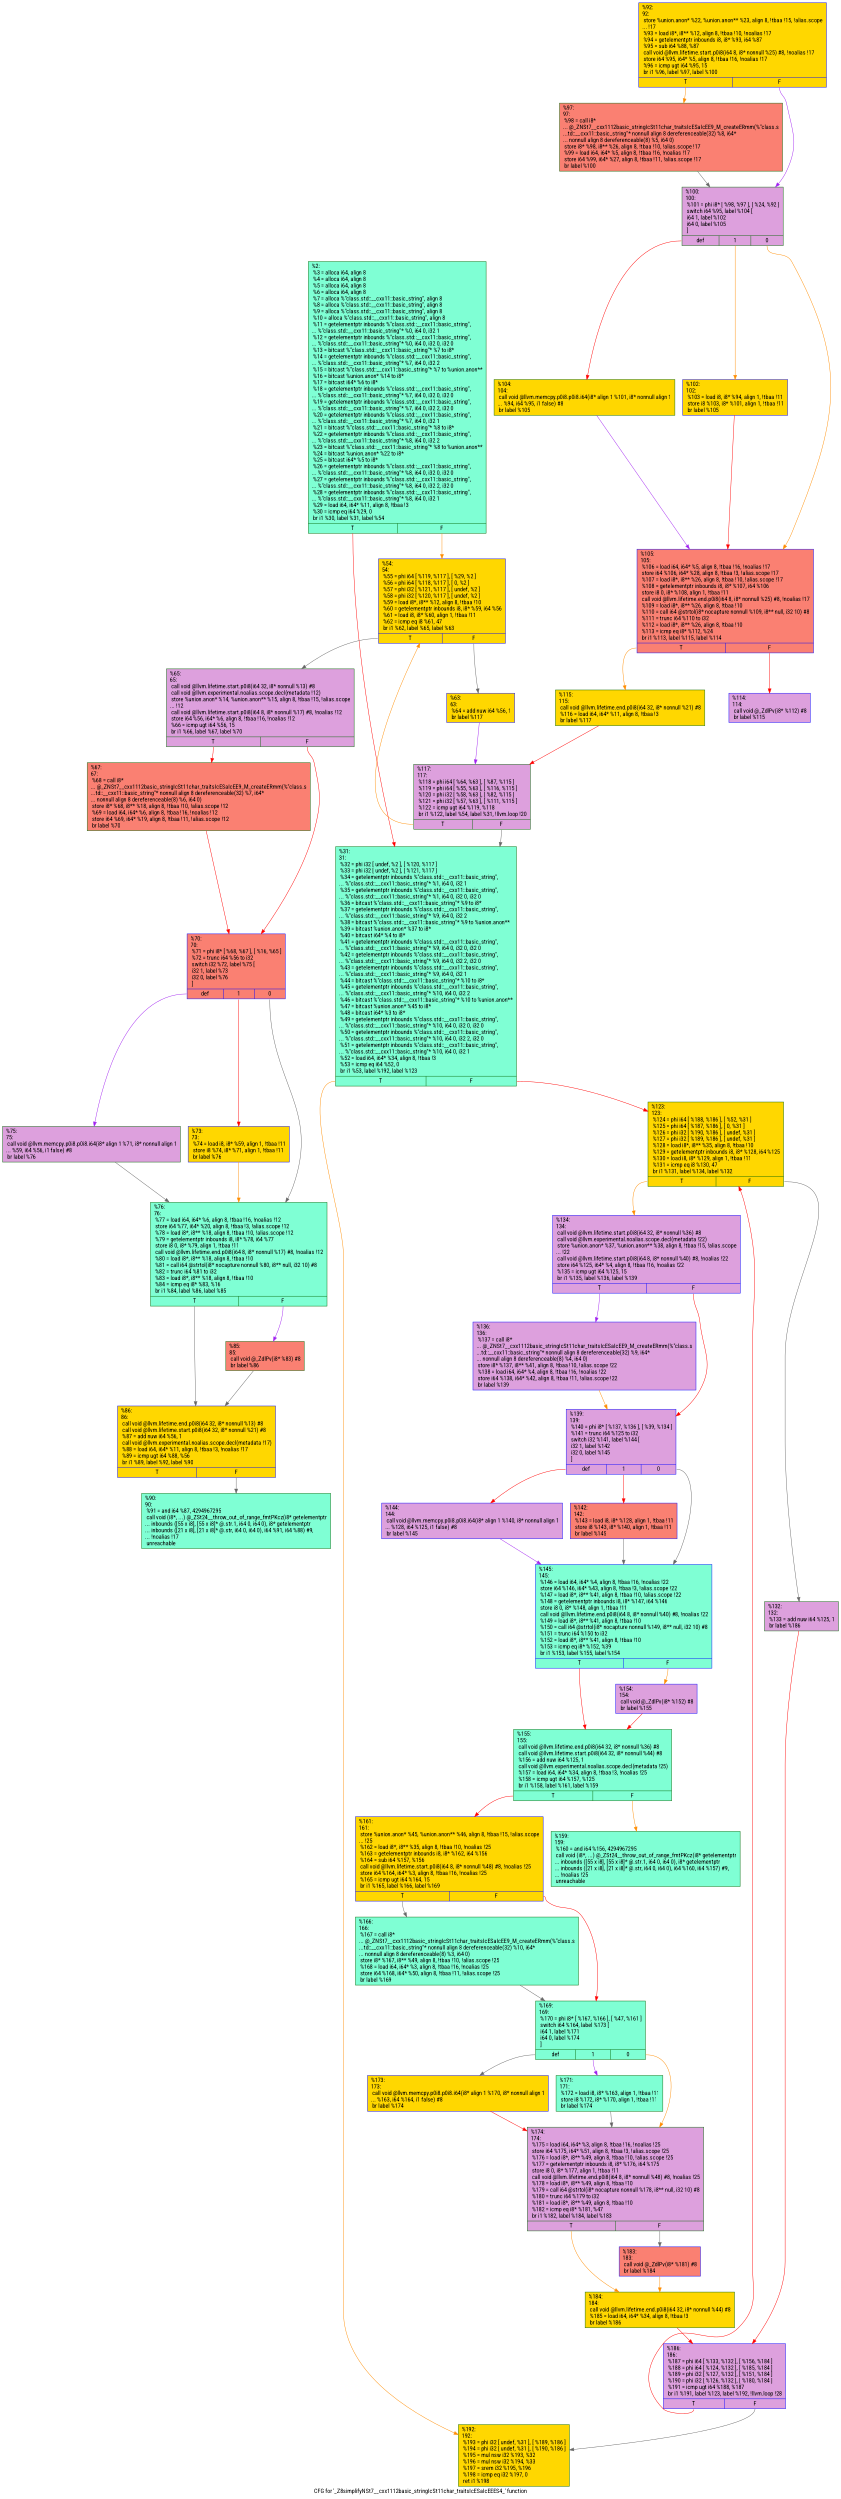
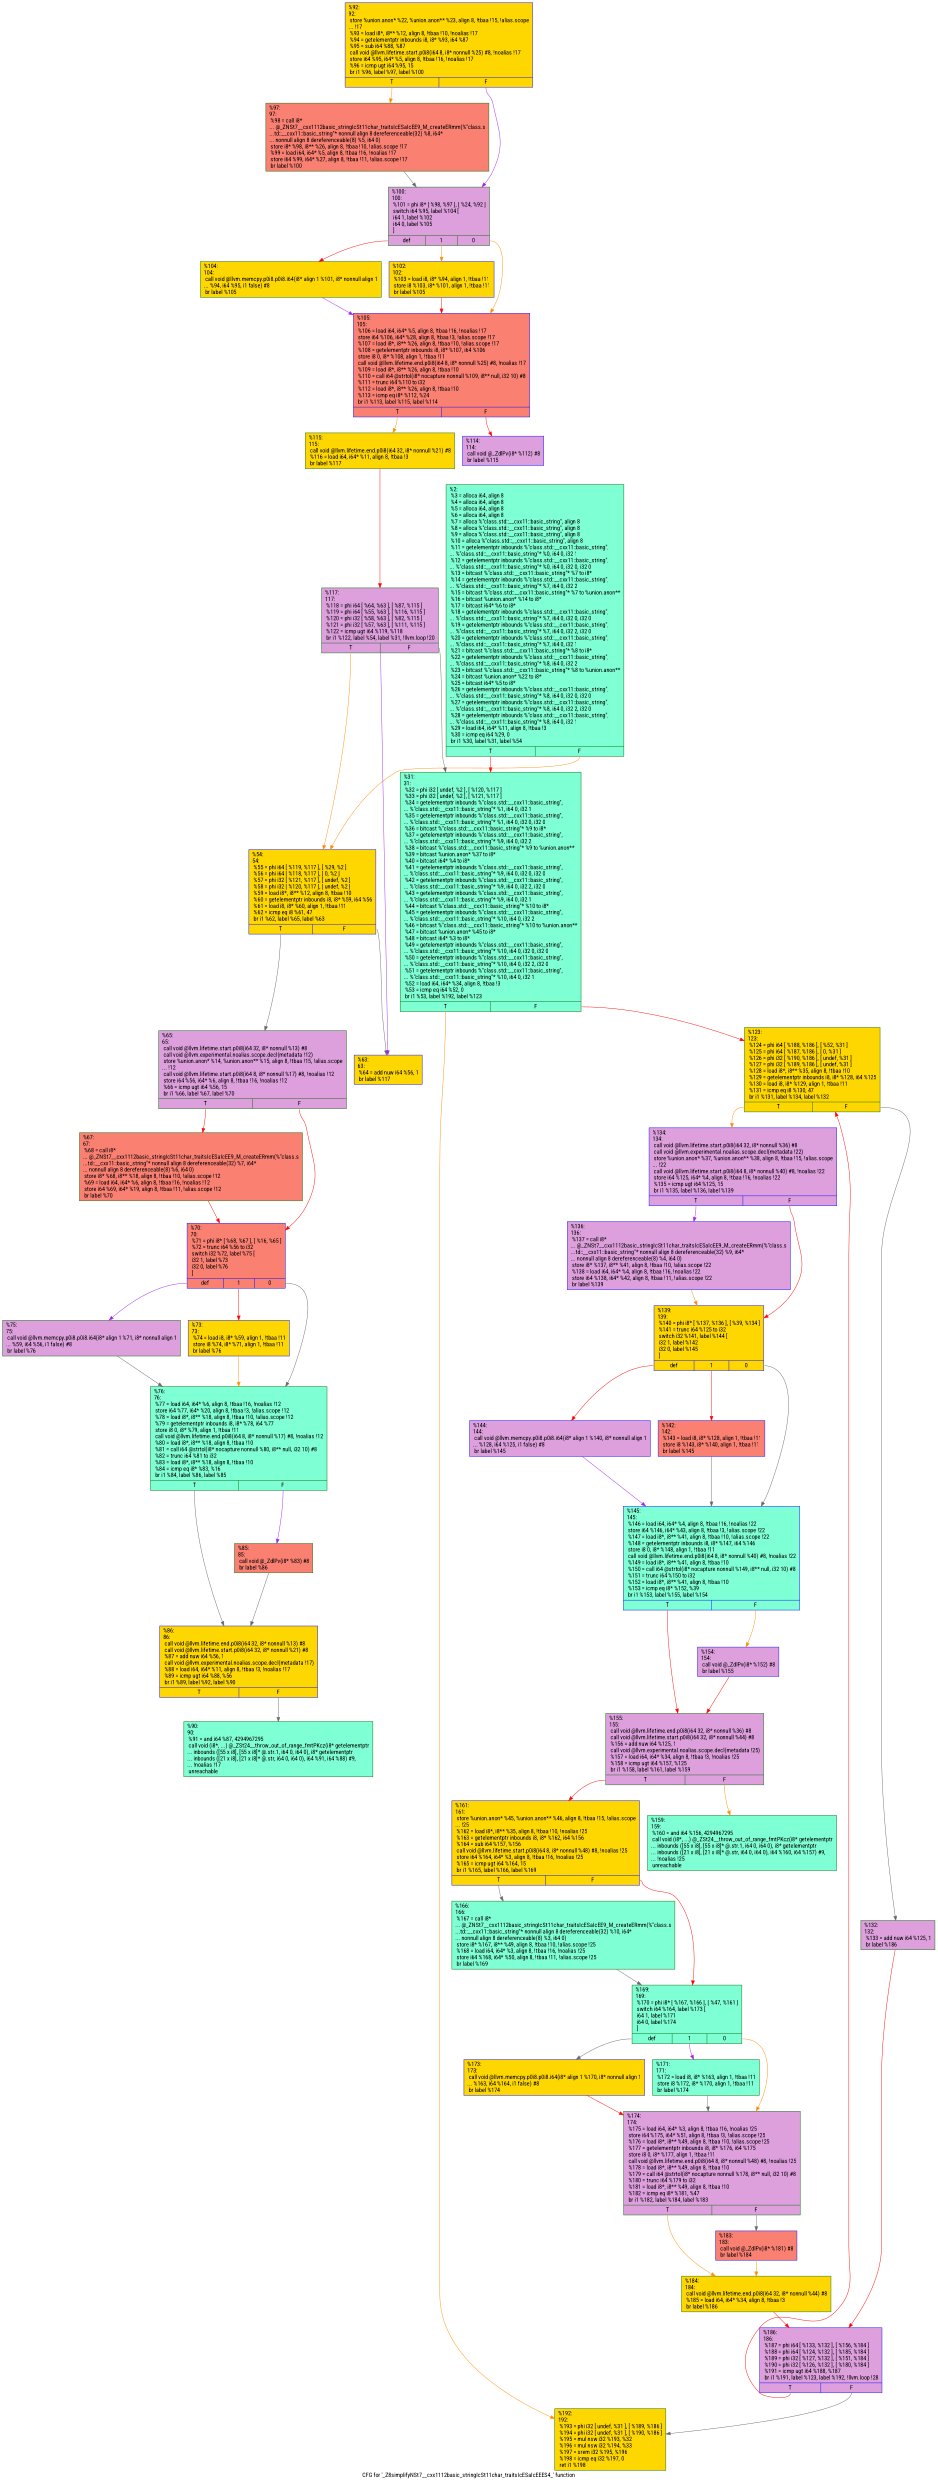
edge "%63:" -> "%117:": reversed
node "%139:": fillcolor plum -> gold
node "%155:": fillcolor aquamarine -> plum
